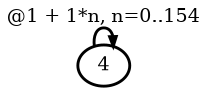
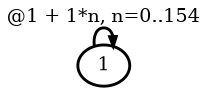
node "4": label "4" -> "1"
